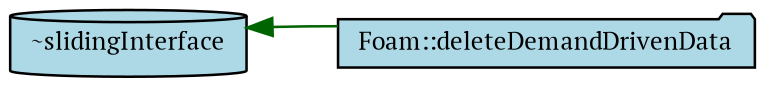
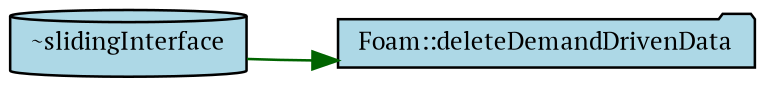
edge "Foam::deleteDemandDrivenData" -> "~slidingInterface": reversed
